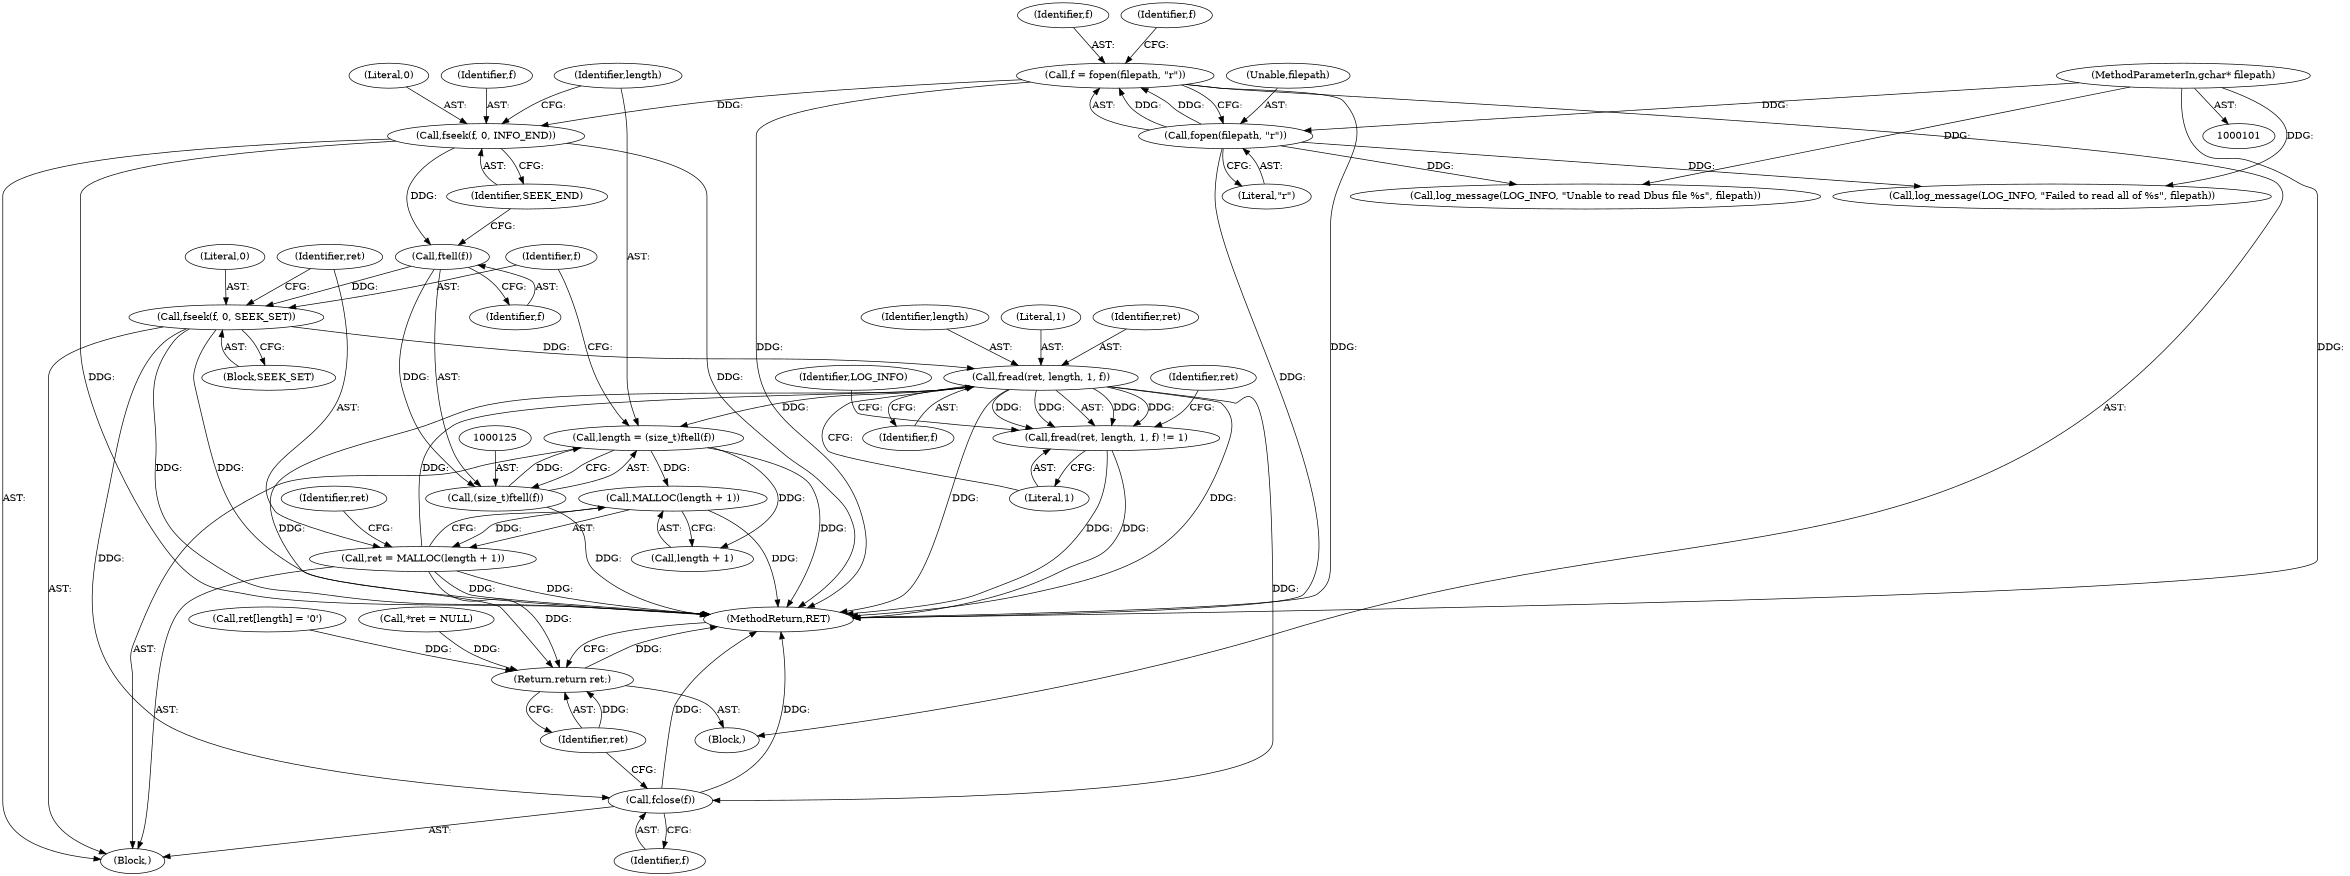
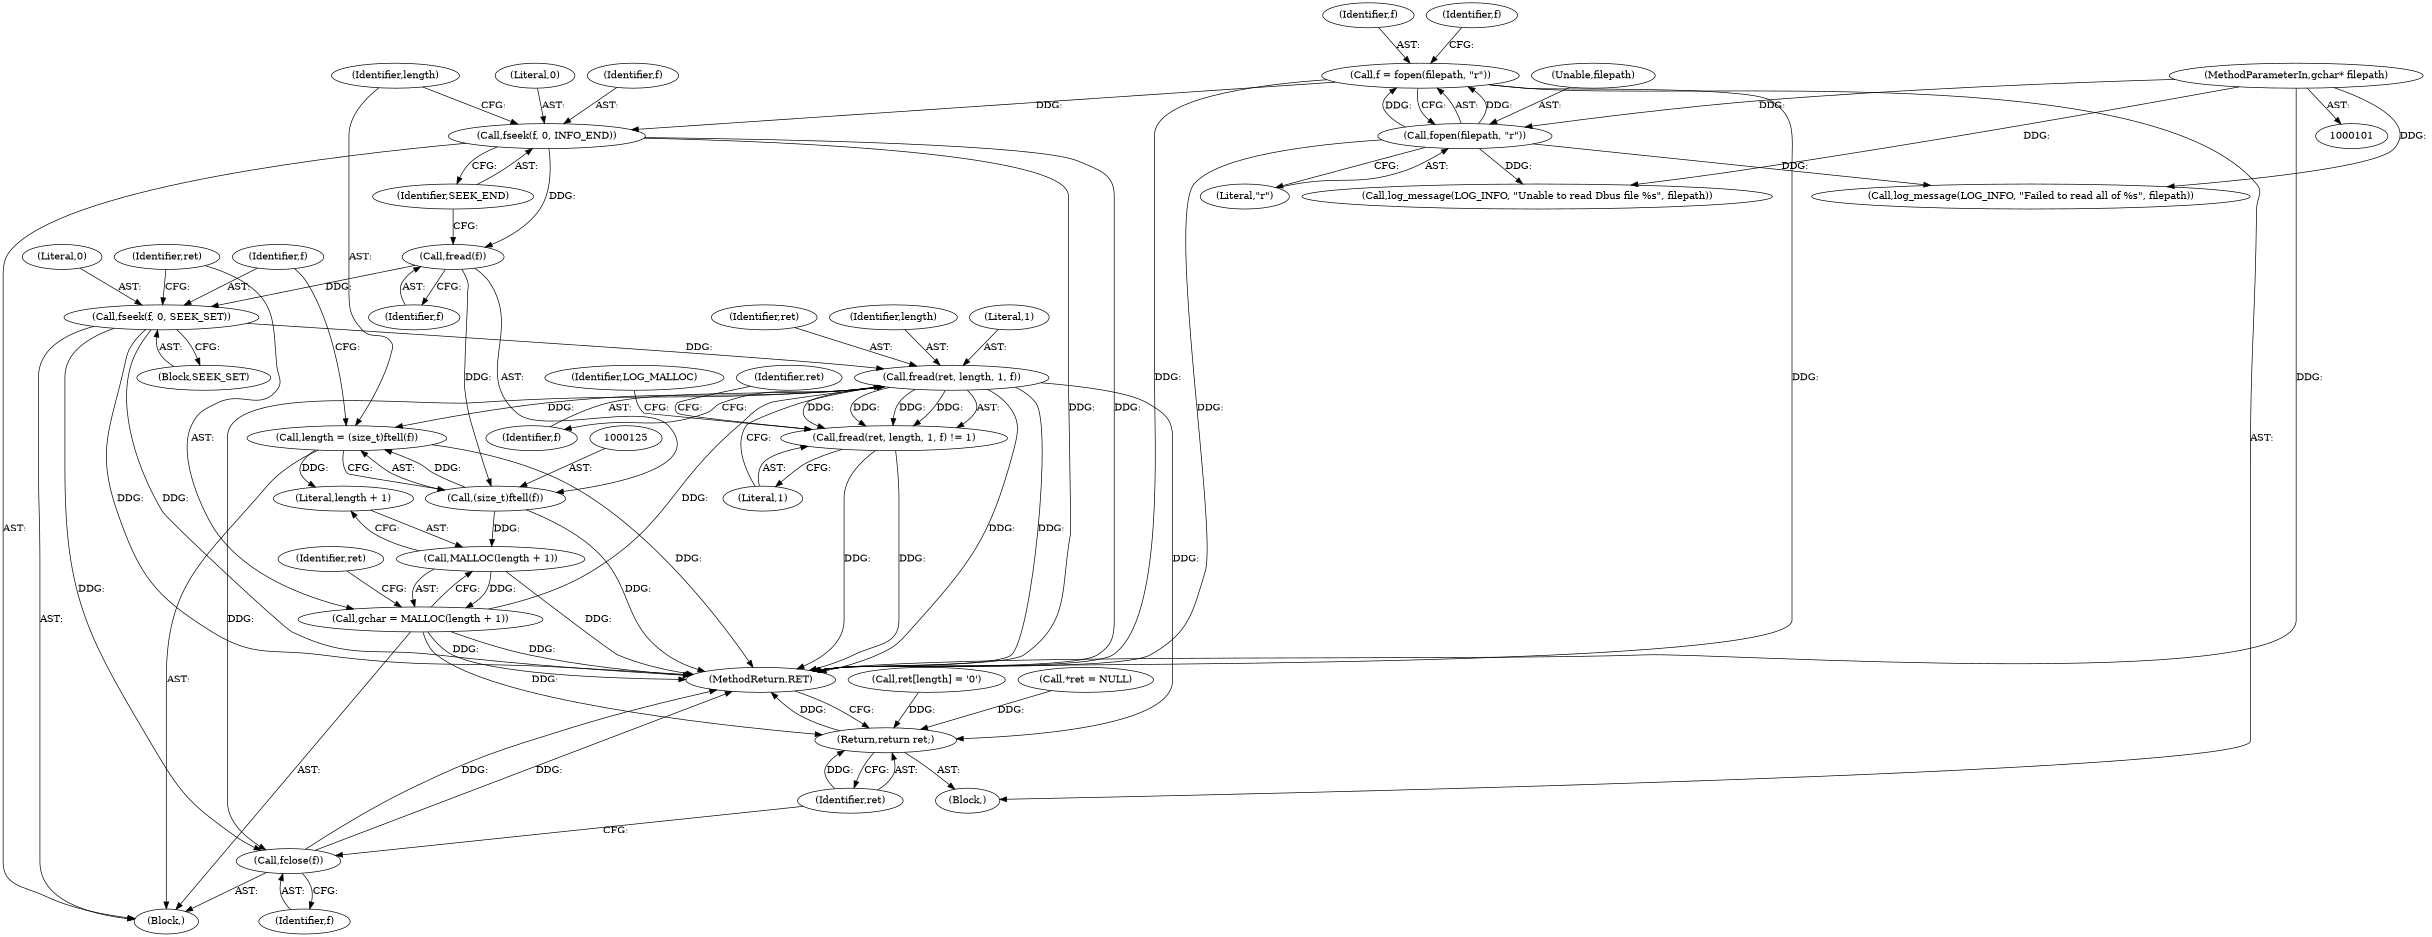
node "(Call,ftell(f))": label "(Call,ftell(f))" -> "(Call,fread(f))"
node "(Identifier,LOG_INFO)": label "(Identifier,LOG_INFO)" -> "(Identifier,LOG_MALLOC)"
edge "(Call,length = (size_t)ftell(f))" -> "(Call,MALLOC(length + 1))": now "(Call,(size_t)ftell(f))" -> "(Call,MALLOC(length + 1))"
node "(Call,ret = MALLOC(length + 1))": label "(Call,ret = MALLOC(length + 1))" -> "(Call,gchar = MALLOC(length + 1))"
node "(Call,length + 1)": label "(Call,length + 1)" -> "(Literal,length + 1)"
